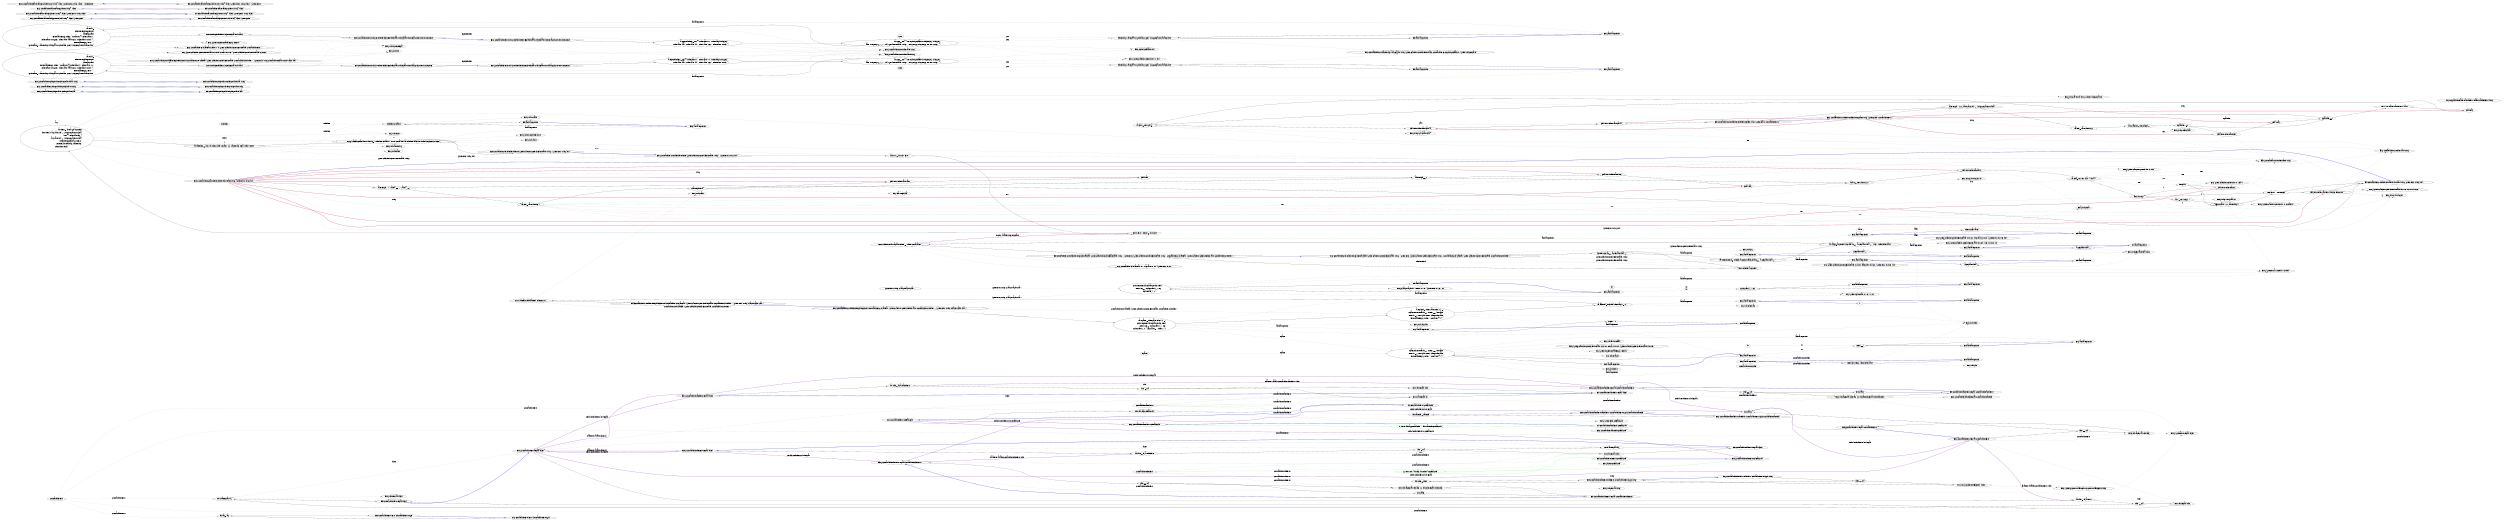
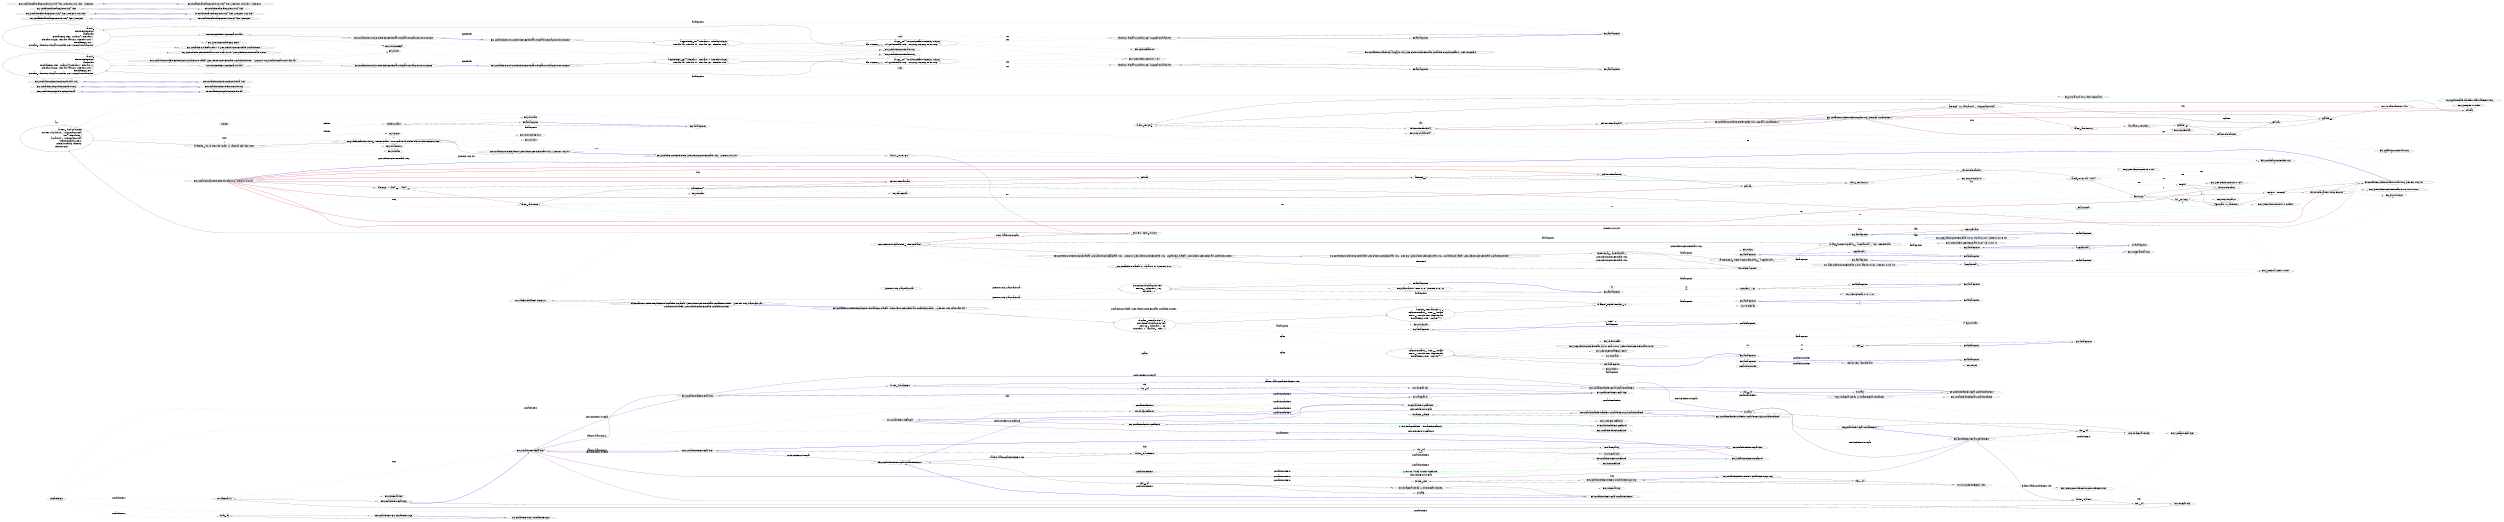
node "Entry System.Action<T>.Invoke(T)": added
